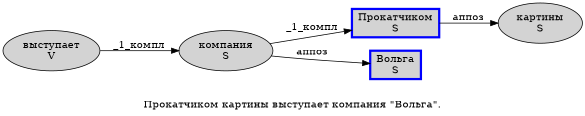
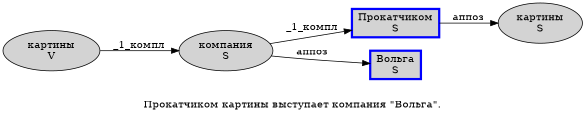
node "выступает V": label "выступает V" -> "картины V"
